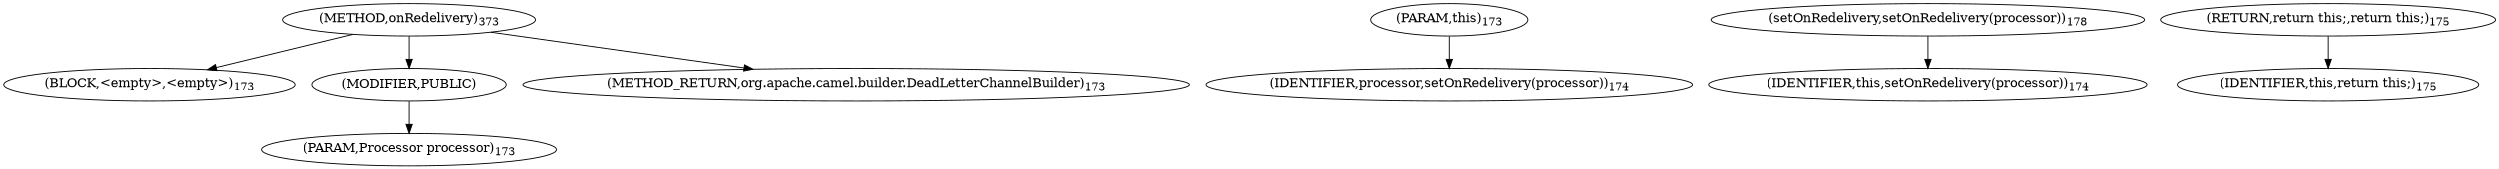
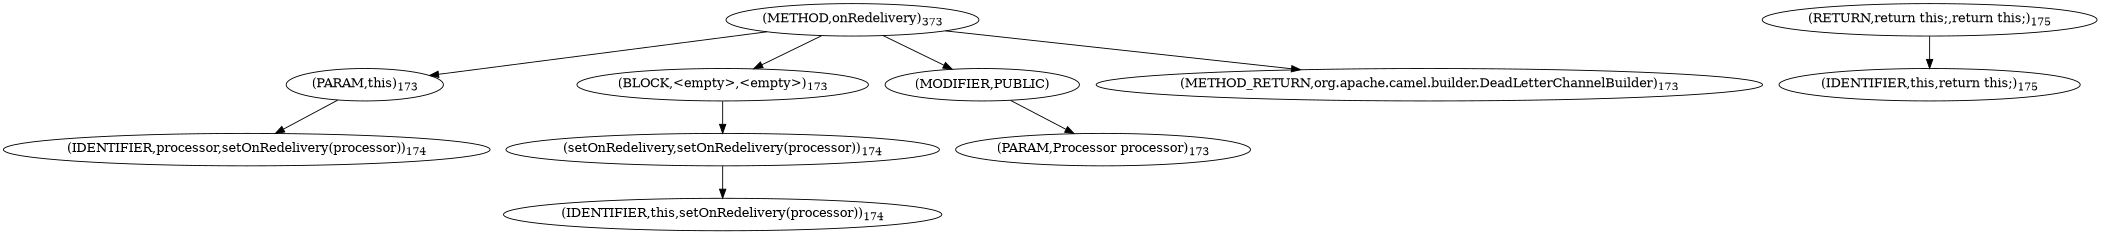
node "(setOnRedelivery,setOnRedelivery(processor))": text "178" -> "174"
edge "(METHOD,onRedelivery)" -> "(PARAM,this)": added
edge "(BLOCK,<empty>,<empty>)" -> "(setOnRedelivery,setOnRedelivery(processor))": added
